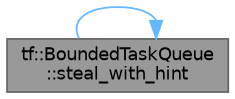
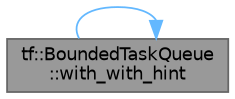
node "tf::BoundedTaskQueue ::steal_with_hint": label "tf::BoundedTaskQueue ::steal_with_hint" -> "tf::BoundedTaskQueue ::with_with_hint"
